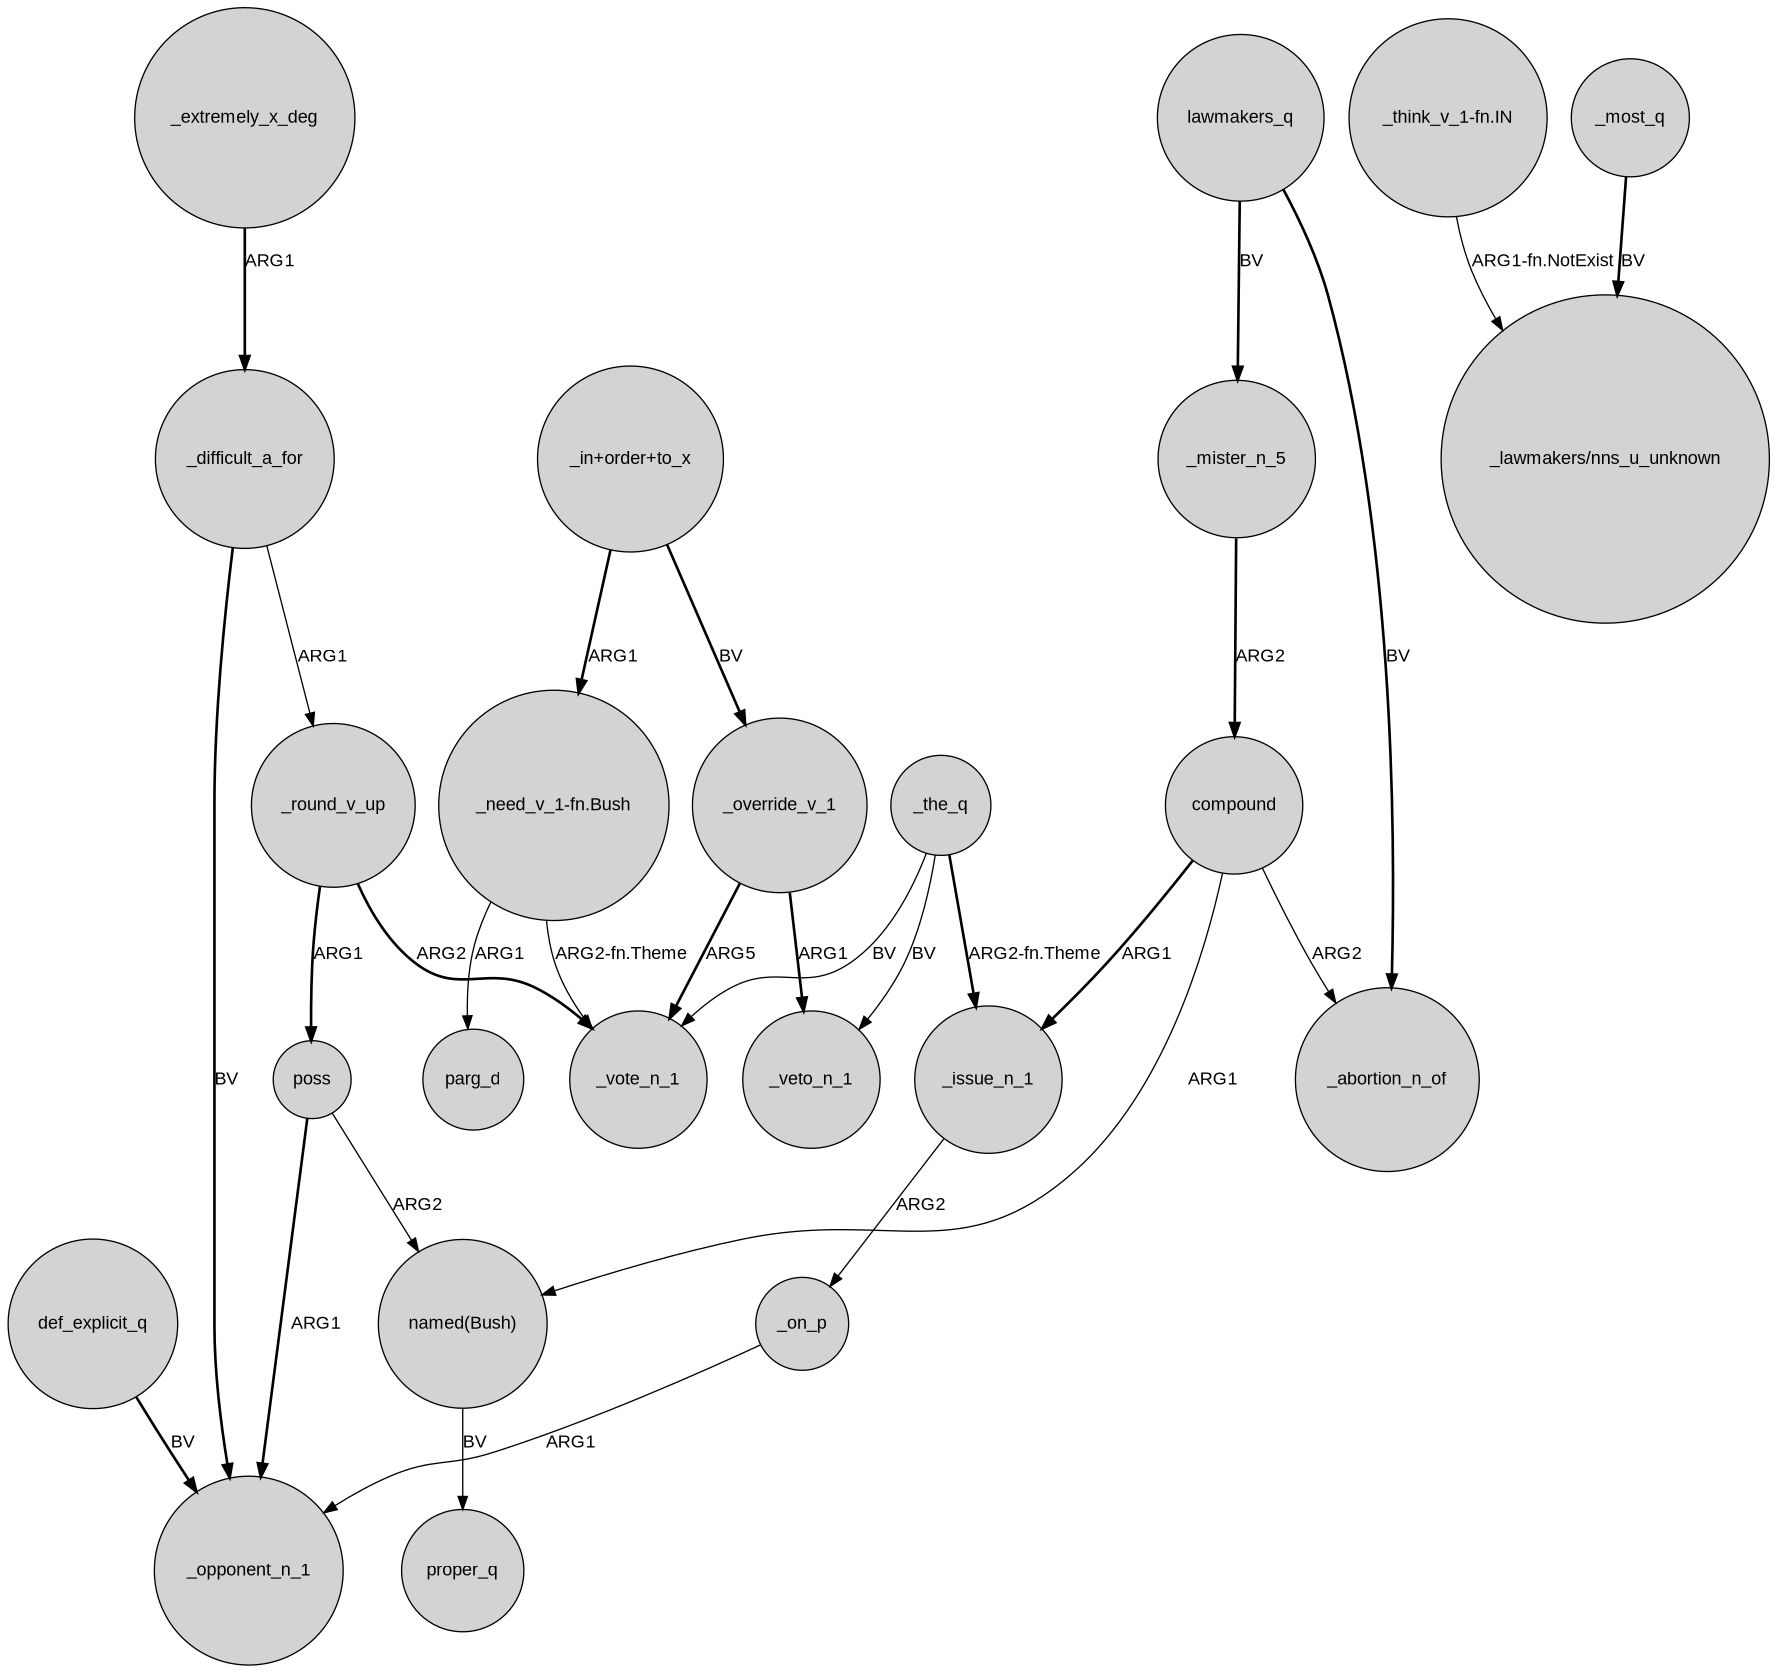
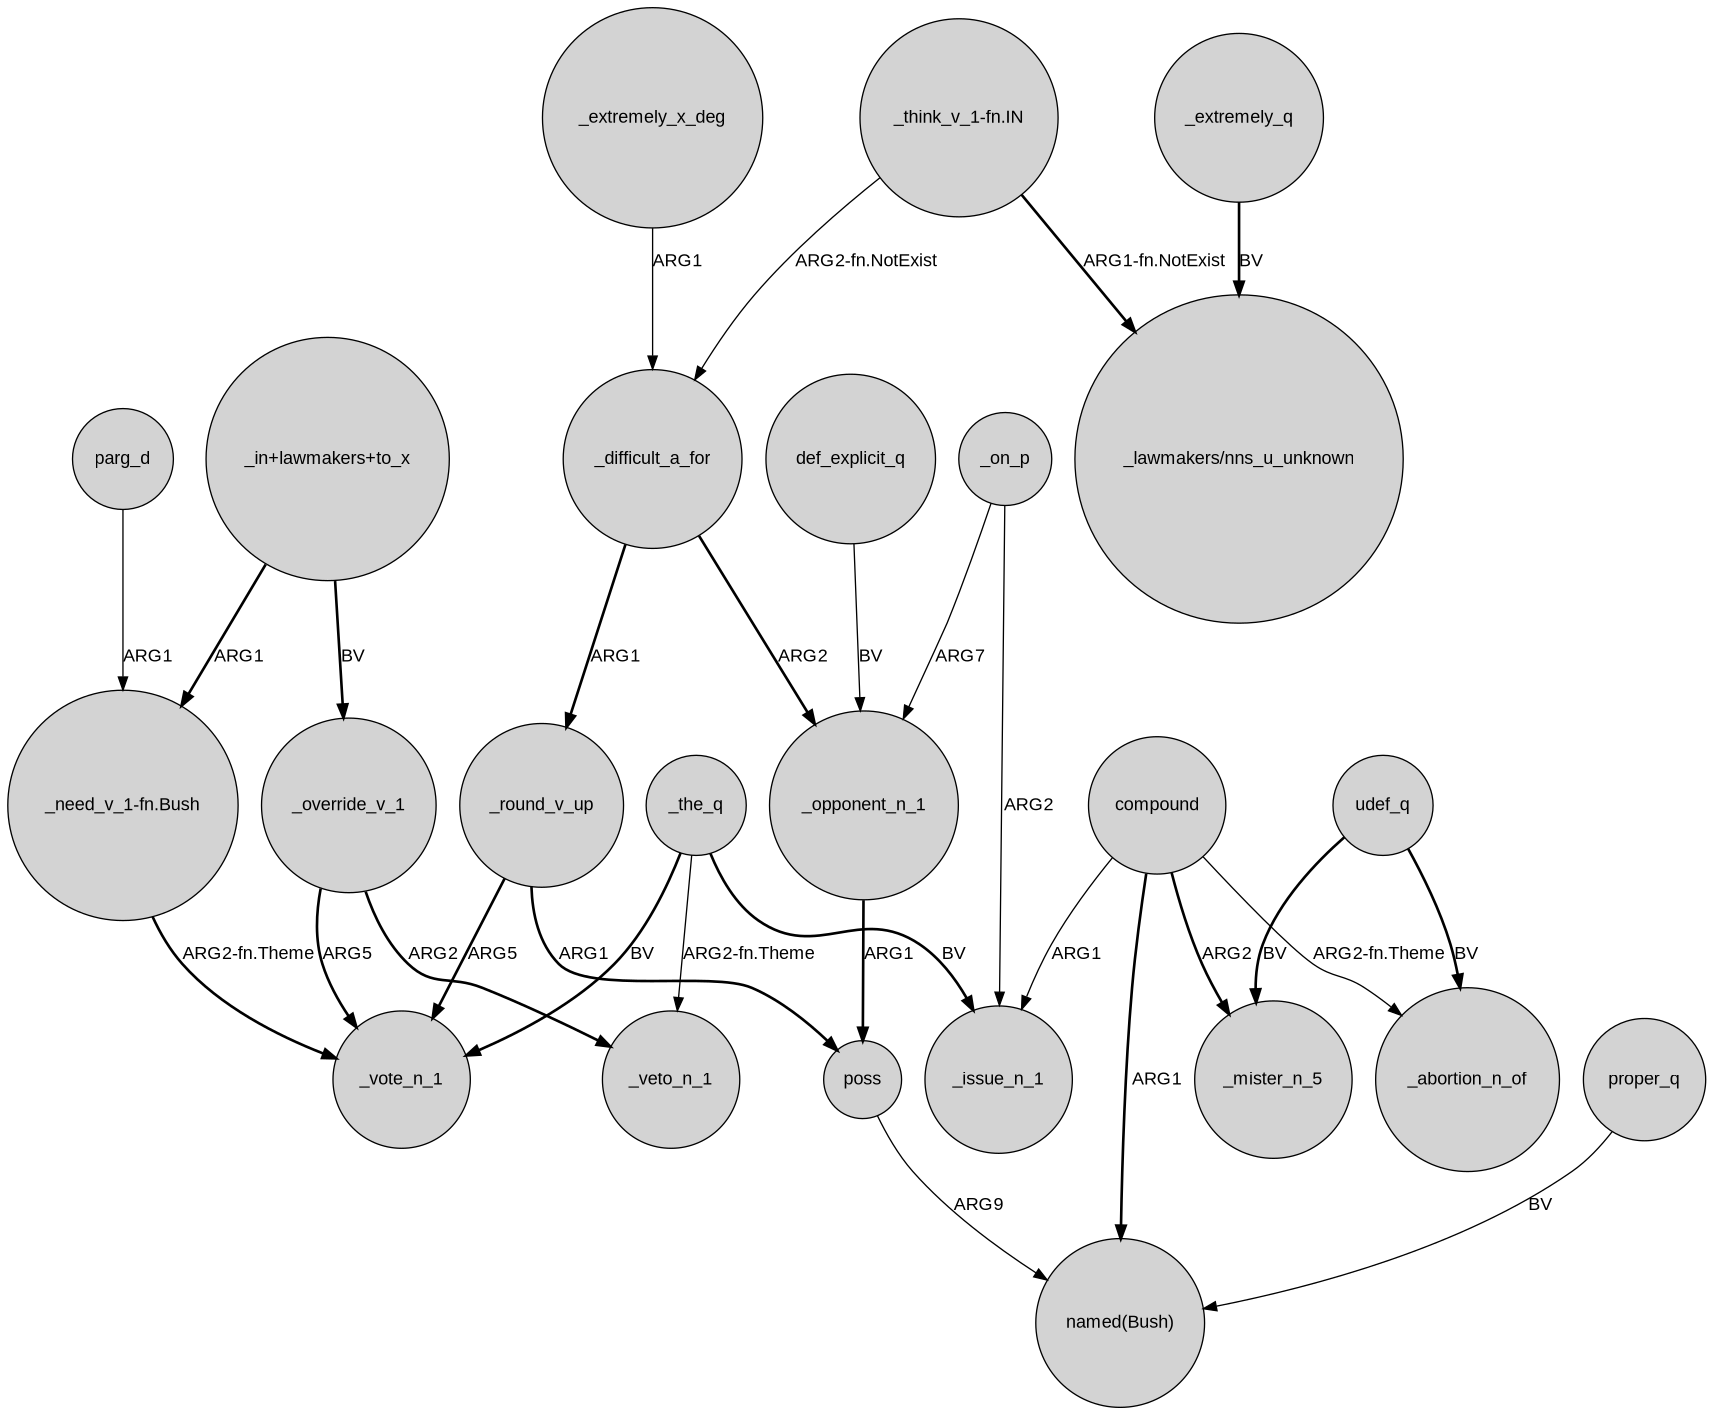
node "lawmakers_q": label "lawmakers_q" -> "udef_q"
node "_most_q": label "_most_q" -> "_extremely_q"
edge "_think_v_1-fn.IN" -> "_difficult_a_for": added, label "ARG2-fn.NotExist"
edge "_think_v_1-fn.IN" -> "_lawmakers/nns_u_unknown": style solid -> bold
edge "_extremely_x_deg" -> "_difficult_a_for": style bold -> solid
node "_in+order+to_x": label "_in+order+to_x" -> "_in+lawmakers+to_x"
edge "_difficult_a_for" -> "_round_v_up": style solid -> bold
edge "_mister_n_5" -> "compound": reversed
edge "compound" -> "_issue_n_1": style bold -> solid
edge "_round_v_up" -> "_vote_n_1": label "ARG2" -> "ARG5"
edge "_override_v_1" -> "_veto_n_1": label "ARG1" -> "ARG2"
edge "_the_q" -> "_veto_n_1": label "BV" -> "ARG2-fn.Theme"
edge "_the_q" -> "_issue_n_1": label "ARG2-fn.Theme" -> "BV"
edge "compound" -> "_abortion_n_of": label "ARG2" -> "ARG2-fn.Theme"
edge "_need_v_1-fn.Bush" -> "parg_d": reversed
edge "_need_v_1-fn.Bush" -> "_vote_n_1": style solid -> bold
edge "_the_q" -> "_vote_n_1": style solid -> bold
edge "_difficult_a_for" -> "_opponent_n_1": label "BV" -> "ARG2"
edge "poss" -> "named(Bush)": label "ARG2" -> "ARG9"
edge "_issue_n_1" -> "_on_p": reversed
edge "compound" -> "named(Bush)": style solid -> bold
edge "poss" -> "_opponent_n_1": reversed
edge "def_explicit_q" -> "_opponent_n_1": style bold -> solid
edge "_on_p" -> "_opponent_n_1": label "ARG1" -> "ARG7"
edge "named(Bush)" -> "proper_q": reversed
